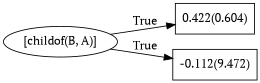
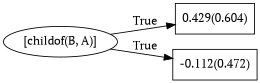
node "0.422(0.604)": label "0.422(0.604)" -> "0.429(0.604)"
node "-0.112(9.472)": label "-0.112(9.472)" -> "-0.112(0.472)"
